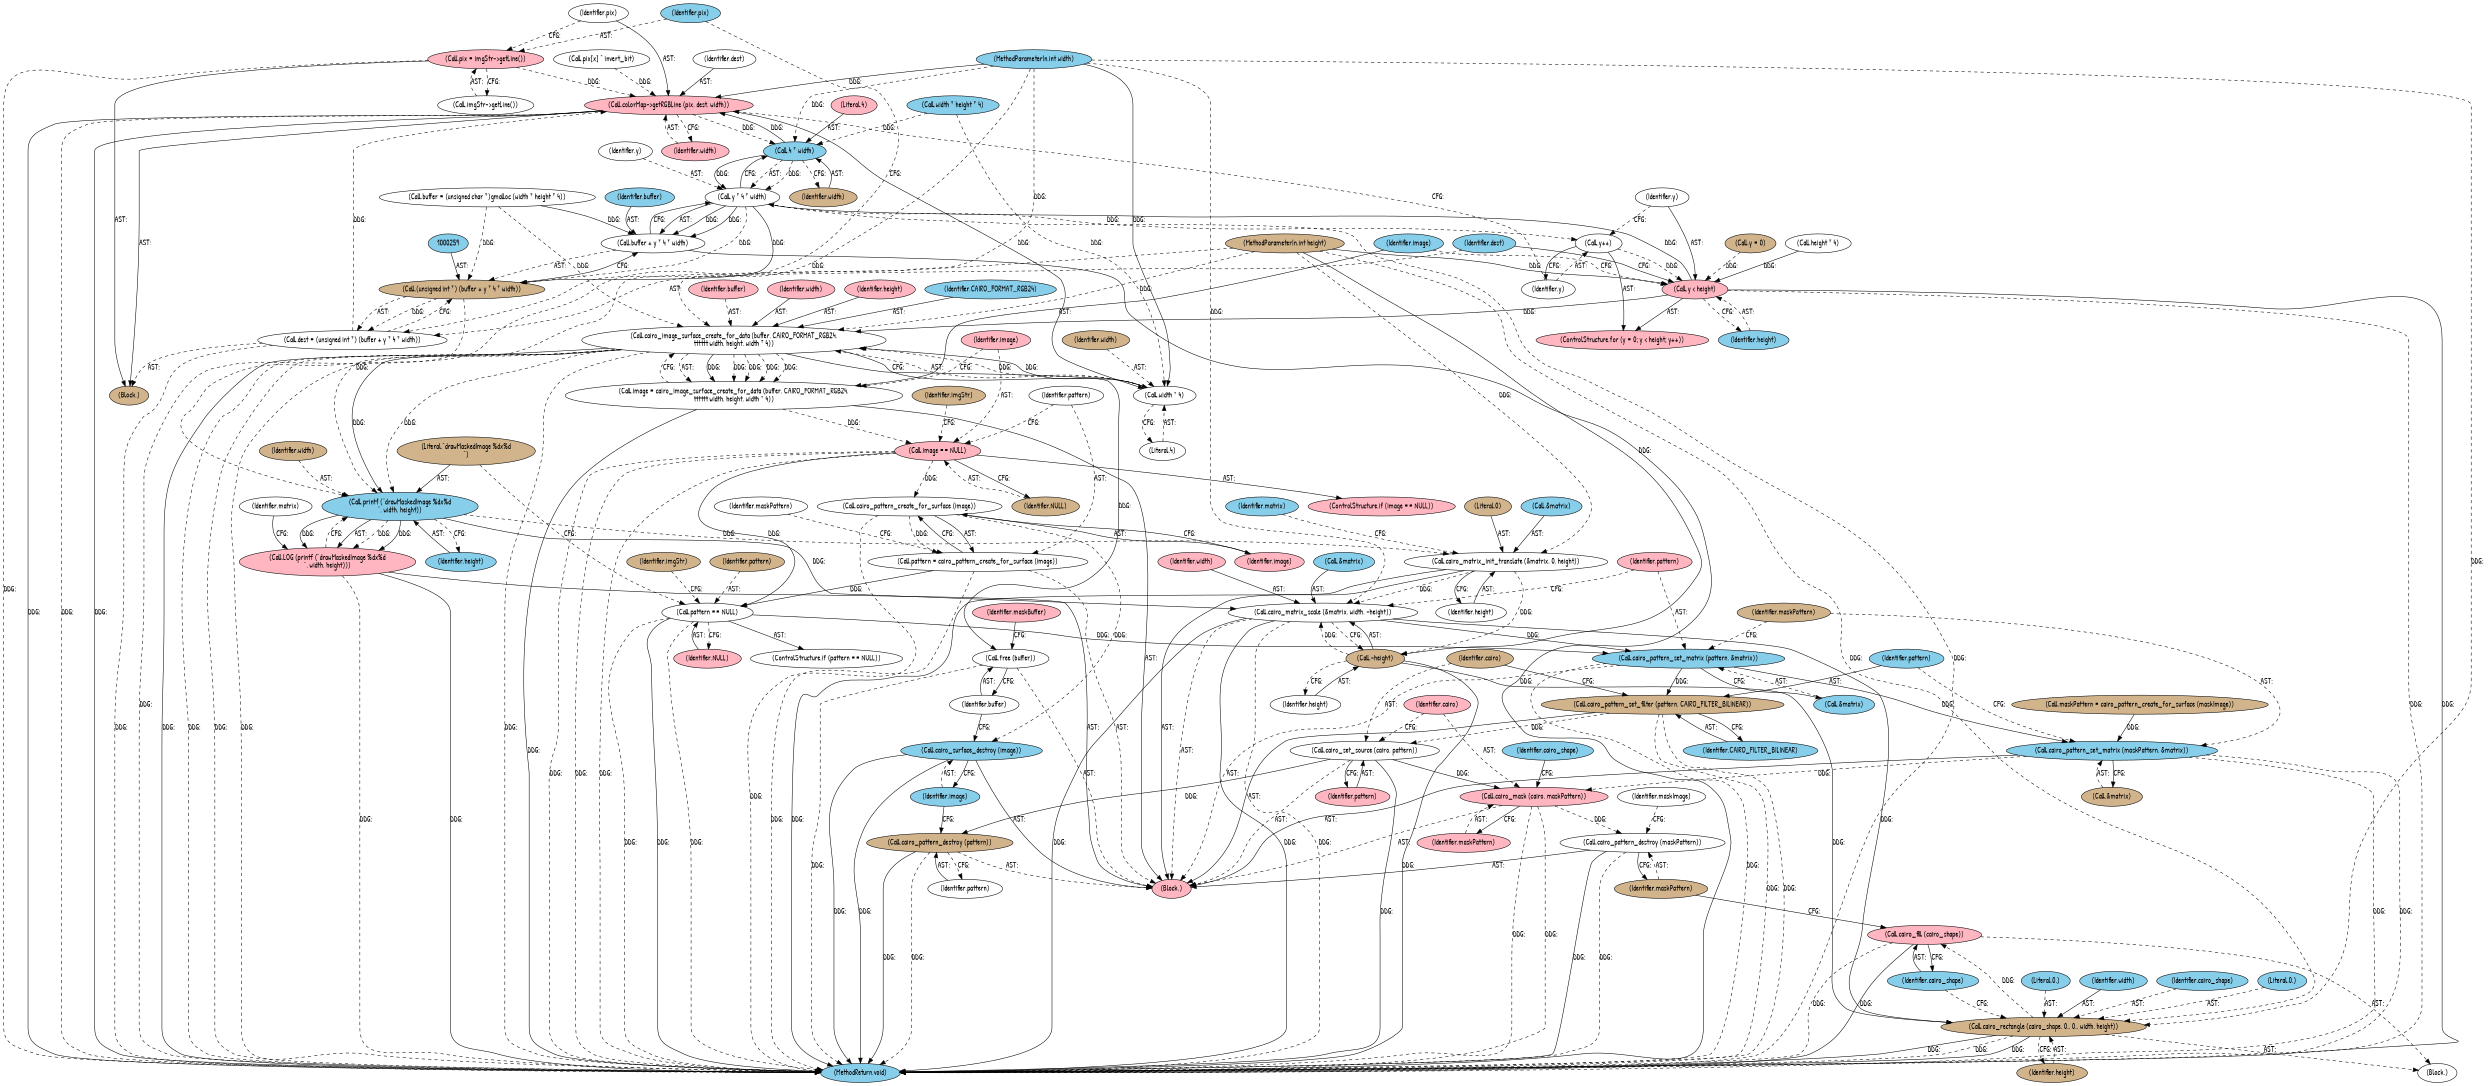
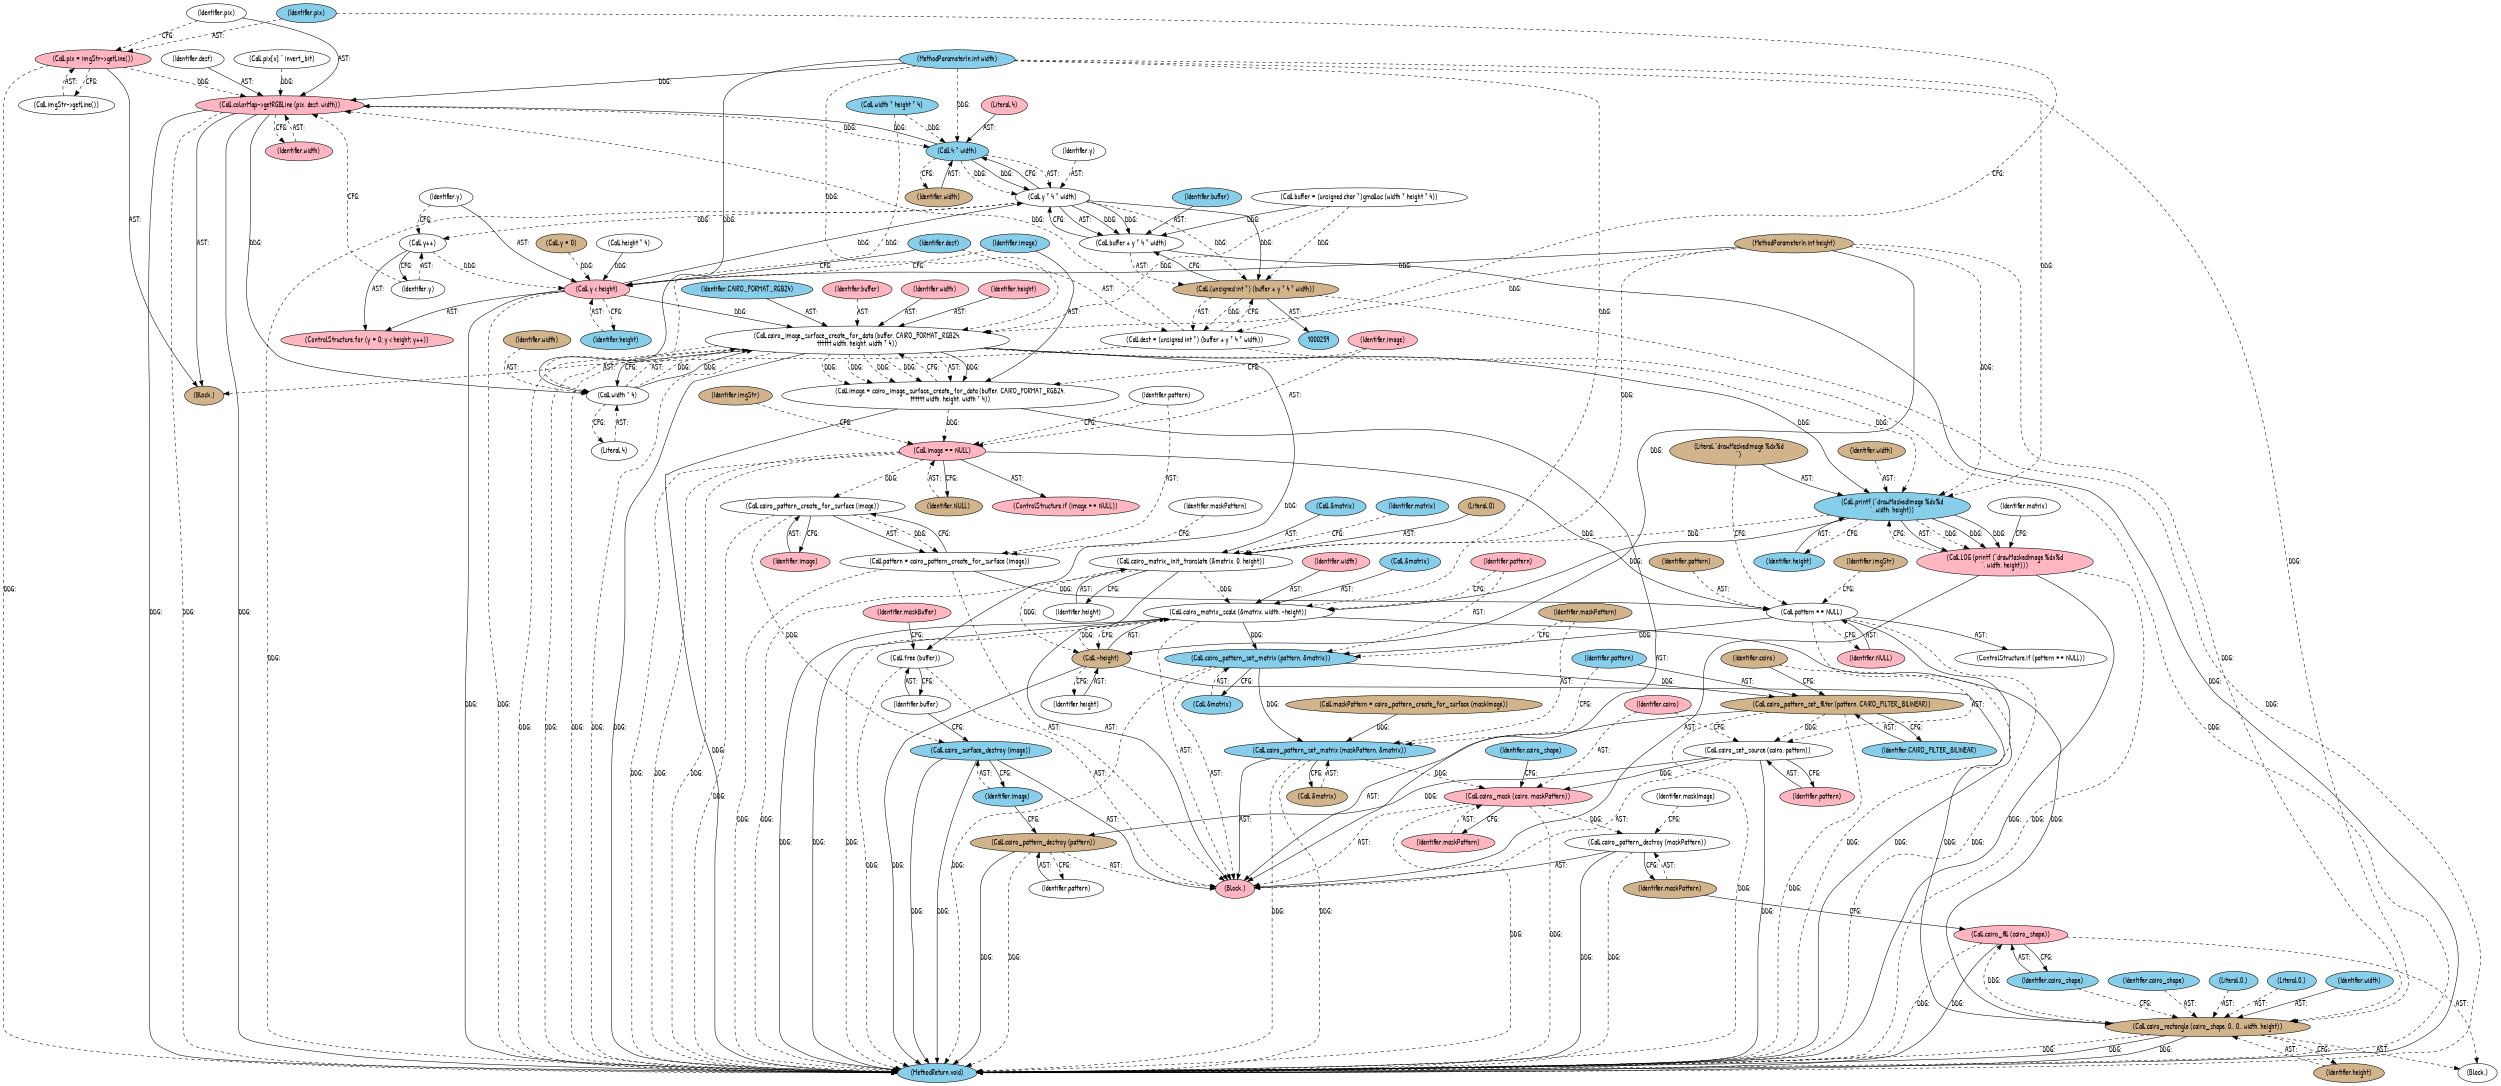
edge "1000259" -> "(Call,(unsigned int *) (buffer + y * 4 * width))": reversed
edge "(Call,cairo_matrix_init_translate (&matrix, 0, height))" -> "(MethodReturn,void)": style solid -> dashed
